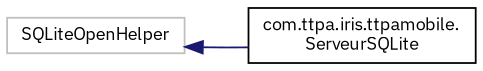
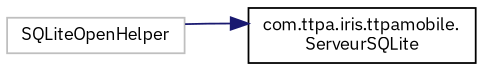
edge "com.ttpa.iris.ttpamobile. ServeurSQLite" -> "SQLiteOpenHelper": reversed
